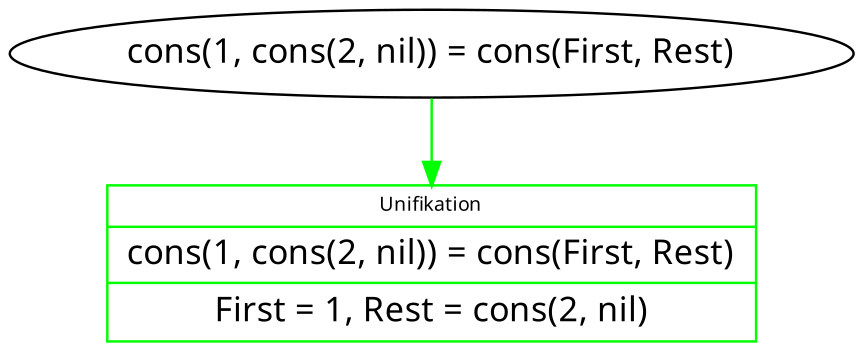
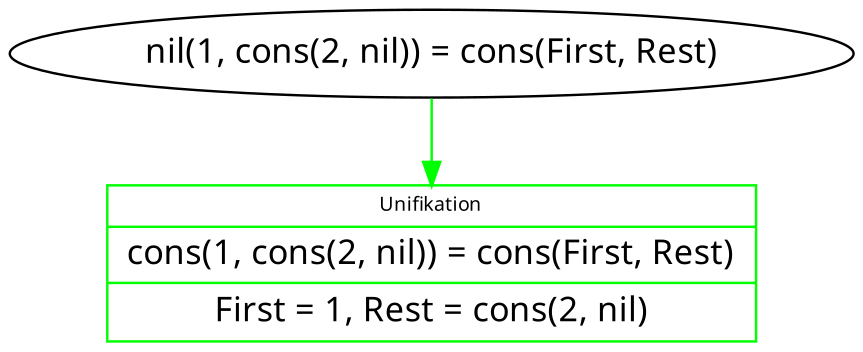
node "cons(1, cons(2, nil)) = cons(First, Rest)": label "cons(1, cons(2, nil)) = cons(First, Rest)" -> "nil(1, cons(2, nil)) = cons(First, Rest)"
